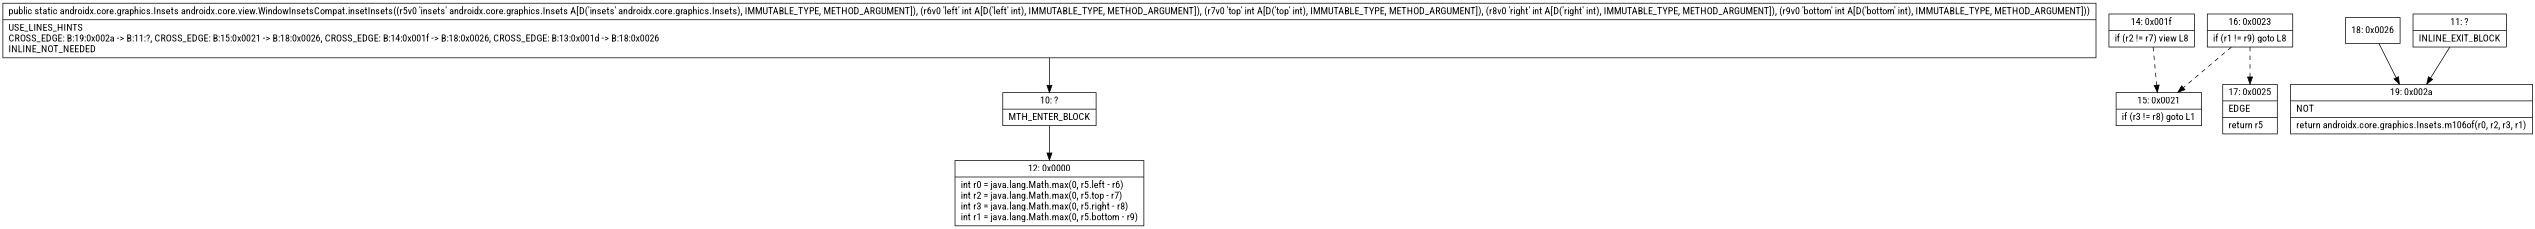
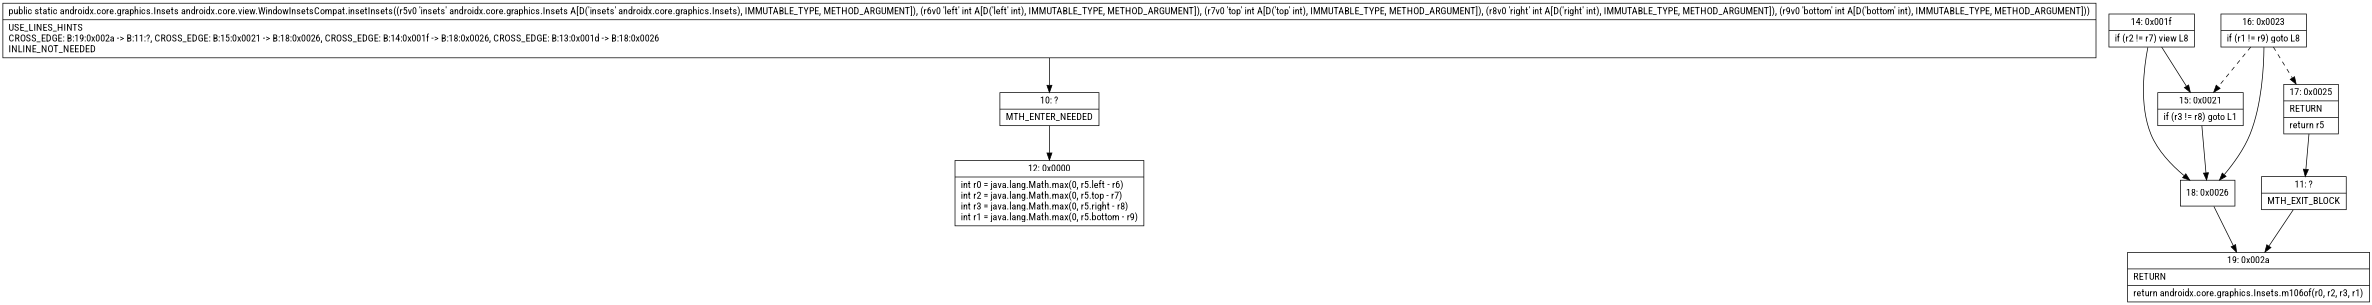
node "11: ?": text "INLINE_EXIT_BLOCK" -> "MTH_EXIT_BLOCK"
edge "14: 0x001f" -> "15: 0x0021": style dashed -> solid
node "17: 0x0025": text "EDGE" -> "RETURN"
node "19: 0x002a": text "NOT" -> "RETURN"
edge "16: 0x0023" -> "18: 0x0026": added
node "10: ?": text "MTH_ENTER_BLOCK" -> "MTH_ENTER_NEEDED"
edge "14: 0x001f" -> "18: 0x0026": added
edge "15: 0x0021" -> "18: 0x0026": added
edge "17: 0x0025" -> "11: ?": added
